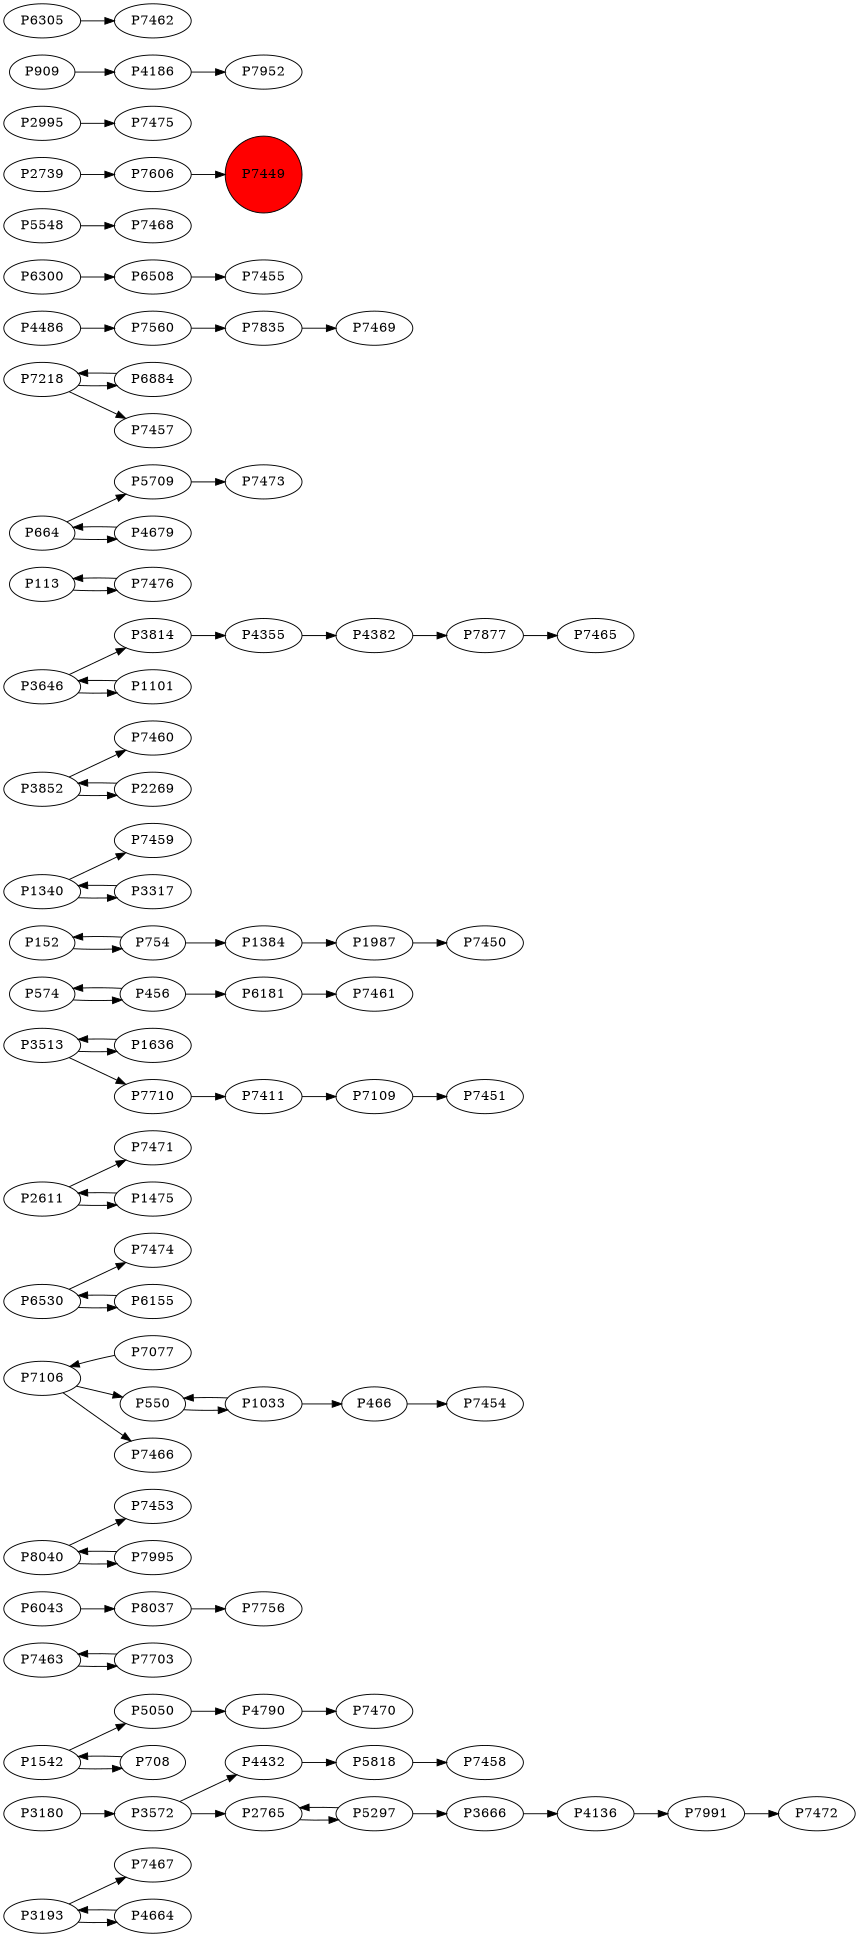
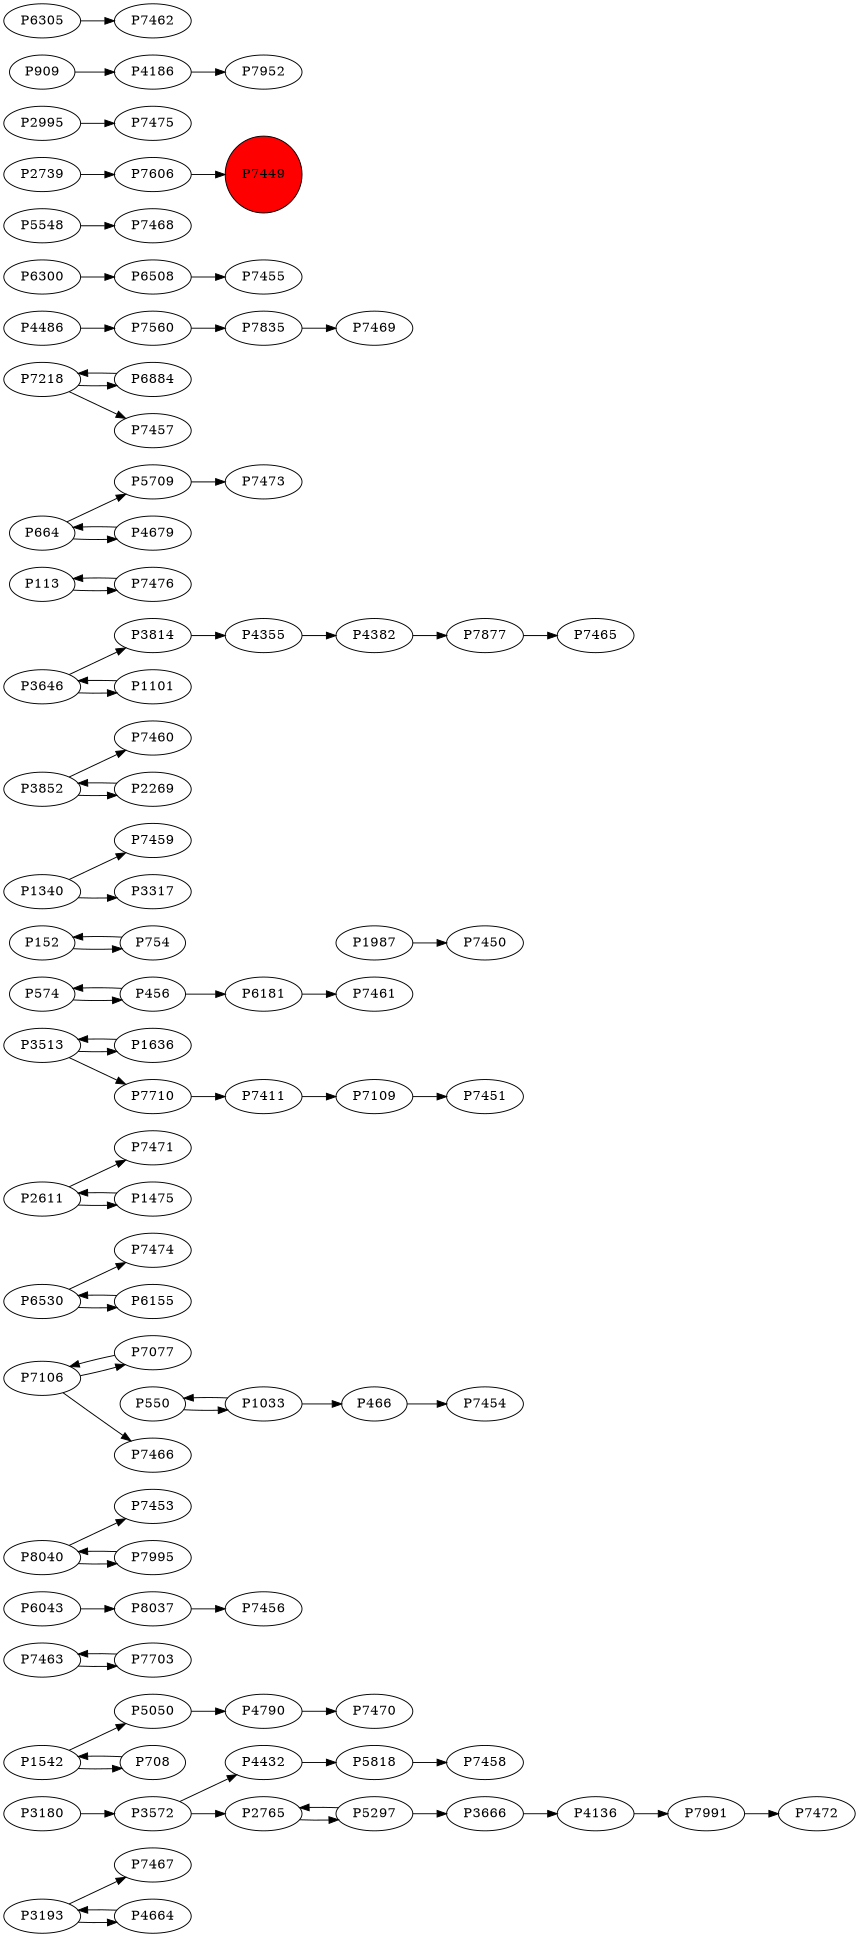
edge "P3317" -> "P1340": removed
node "P1384": removed
edge "P7106" -> "P550": now "P7106" -> "P7077"
node "P7756": label "P7756" -> "P7456"
